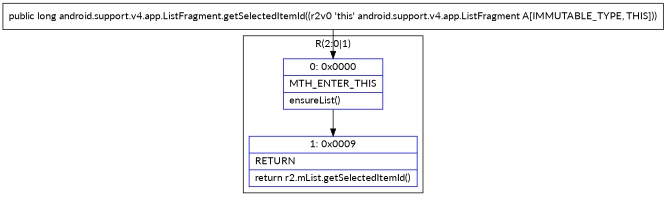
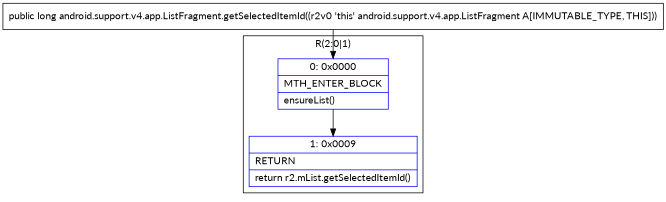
node "0: 0x0000": text "MTH_ENTER_THIS" -> "MTH_ENTER_BLOCK"
